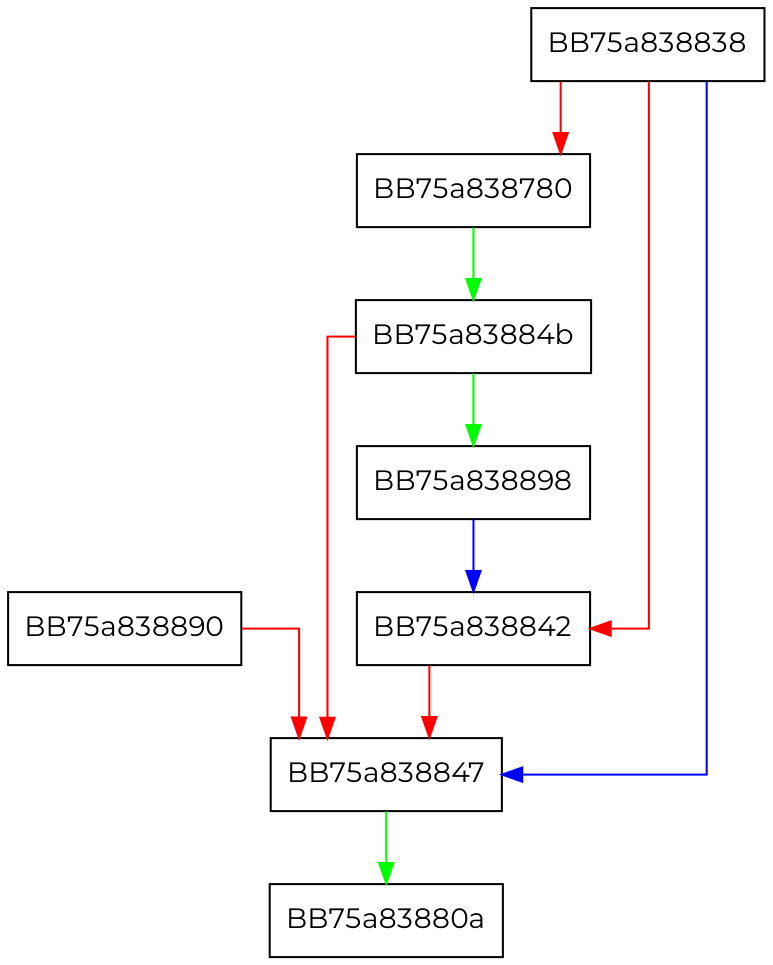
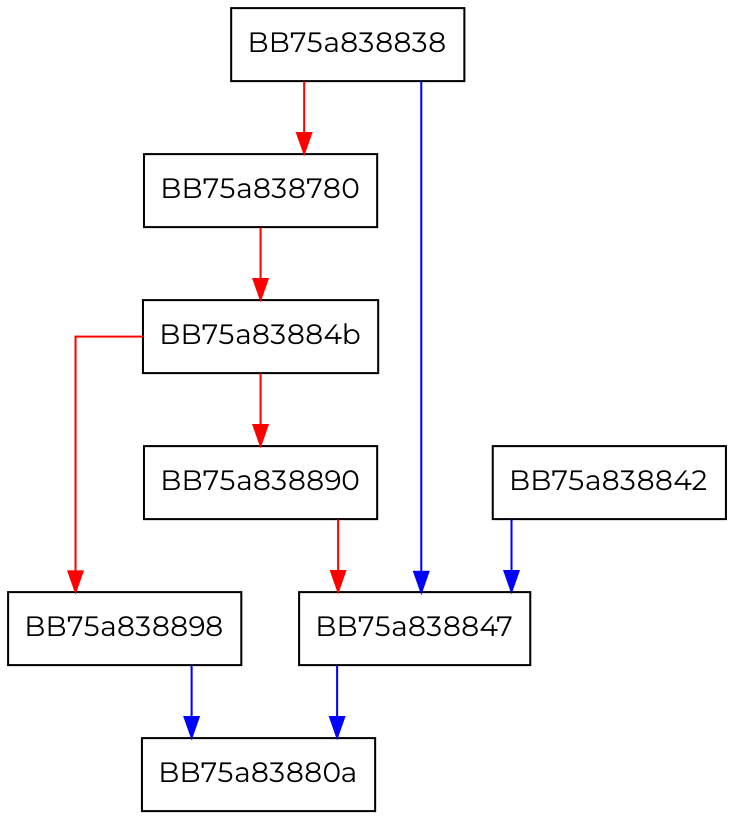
edge "BB75a838780" -> "BB75a83884b": color green -> red
edge "BB75a838838" -> "BB75a838842": removed
edge "BB75a83884b" -> "BB75a838898": color green -> red
edge "BB75a83884b" -> "BB75a838847": now "BB75a83884b" -> "BB75a838890"
edge "BB75a838898" -> "BB75a838842": now "BB75a838898" -> "BB75a83880a"
edge "BB75a838842" -> "BB75a838847": color red -> blue
edge "BB75a838847" -> "BB75a83880a": color green -> blue
